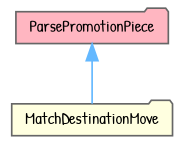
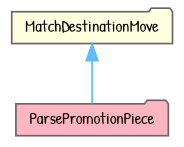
edge "MatchDestinationMove" -> "ParsePromotionPiece": reversed
